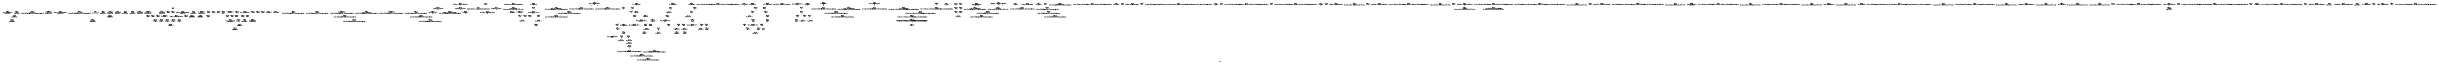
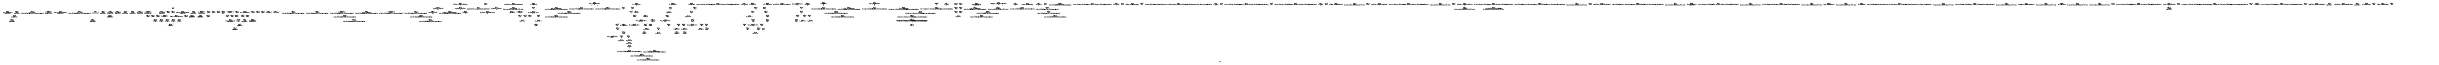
node "NodeID: 83": removed
